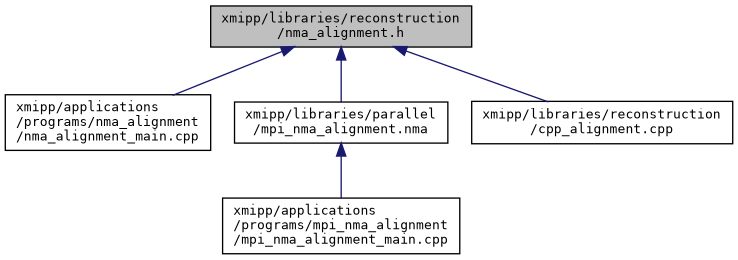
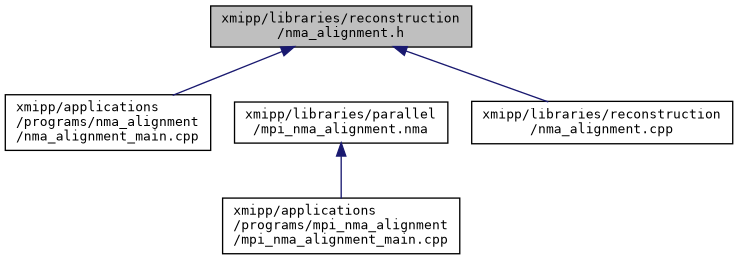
edge "xmipp/libraries/parallel /mpi_nma_alignment.nma" -> "xmipp/libraries/reconstruction /nma_alignment.h": removed
node "xmipp/libraries/reconstruction /cpp_alignment.cpp": label "xmipp/libraries/reconstruction /cpp_alignment.cpp" -> "xmipp/libraries/reconstruction /nma_alignment.cpp"
